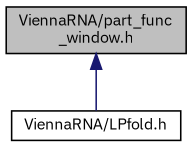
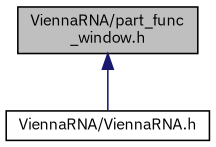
node "ViennaRNA/LPfold.h": label "ViennaRNA/LPfold.h" -> "ViennaRNA/ViennaRNA.h"
